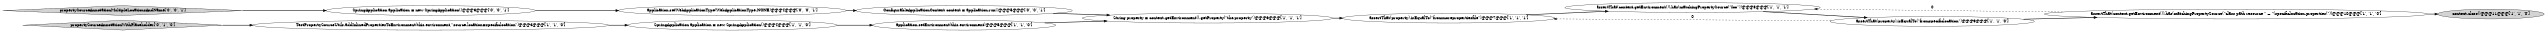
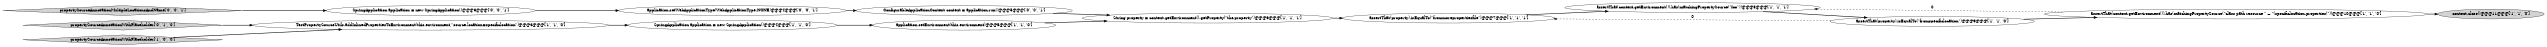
node "propertySourceAnnotationWithPlaceholder['1', '0', '0']": added
